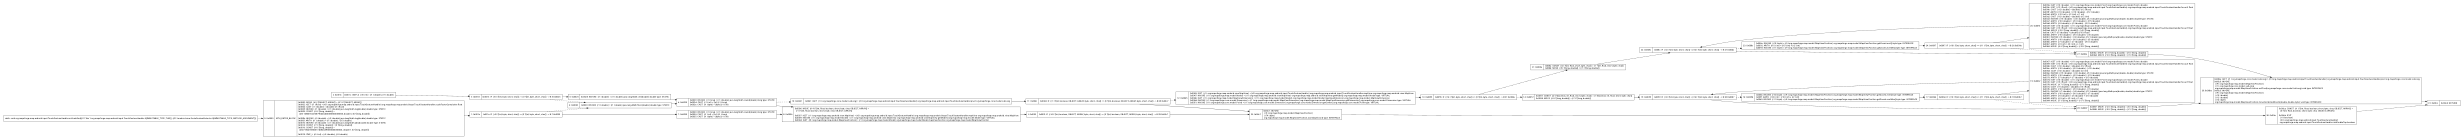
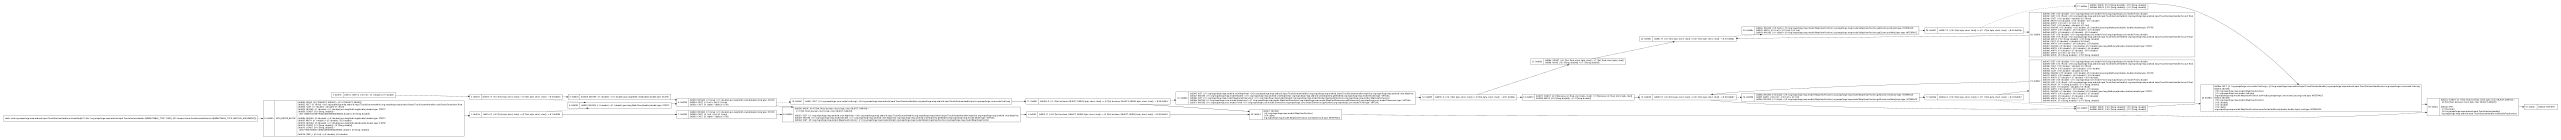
edge "22: 0x008c" -> "27: 0x00bc": removed
edge "28: 0x00be" -> "31: 0x00cd": now "28: 0x00be" -> "30: 0x00ca"
